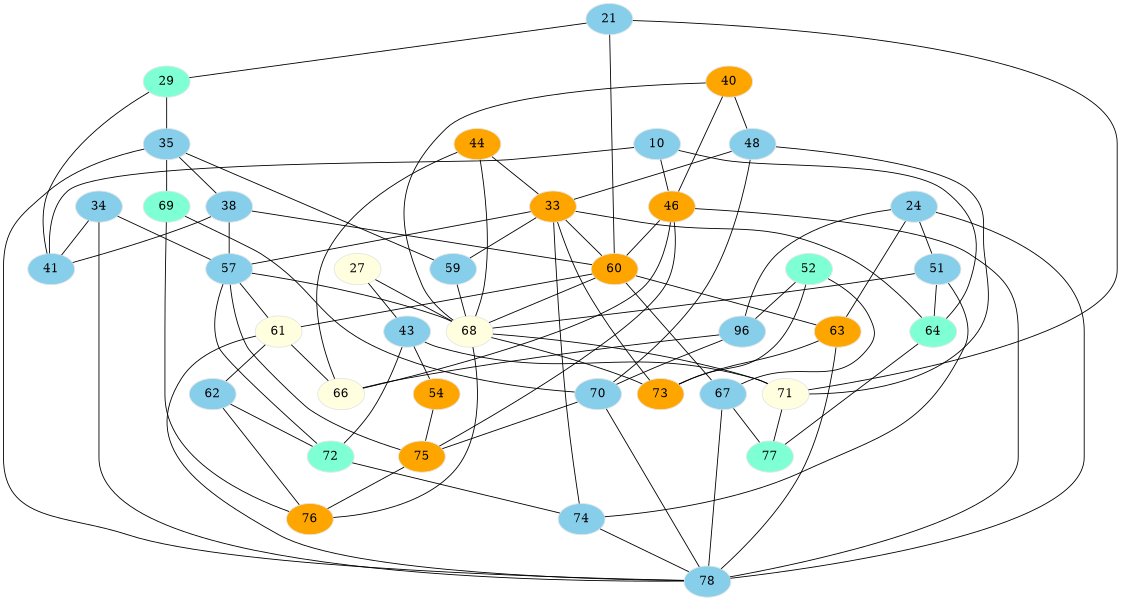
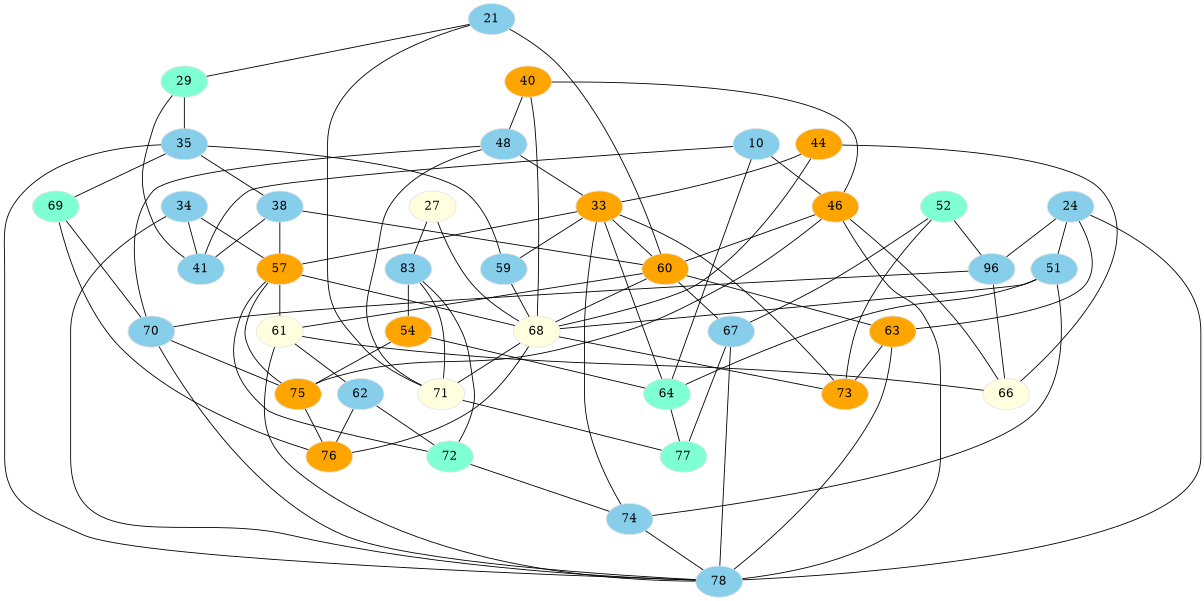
node "57": fillcolor skyblue -> orange
node "43": label "43" -> "83"
edge "54" -- "64": added
